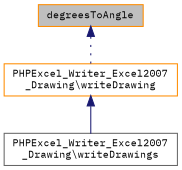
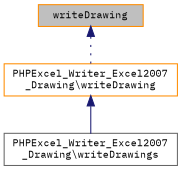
node "degreesToAngle": label "degreesToAngle" -> "writeDrawing"
